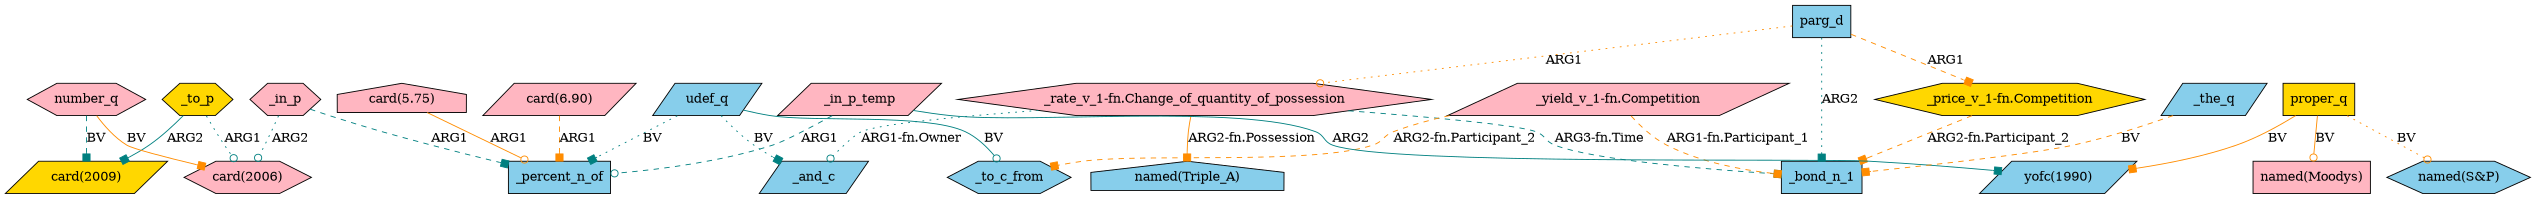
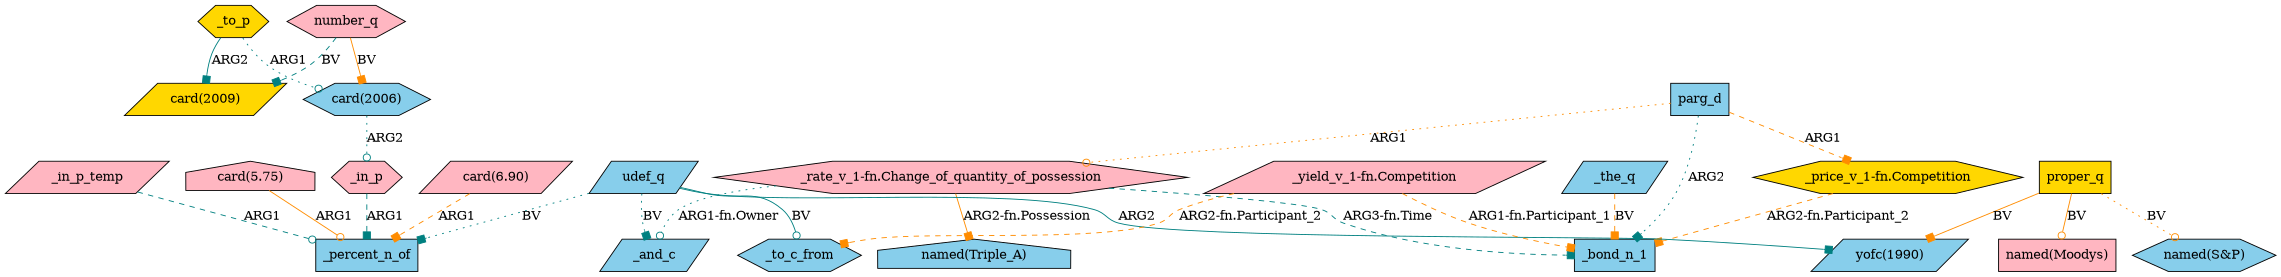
edge "_in_p" -> "card(2006)": reversed
edge "_in_p_temp" -> "yofc(1990)": now "udef_q" -> "yofc(1990)"
node "card(2006)": fillcolor lightpink -> skyblue
